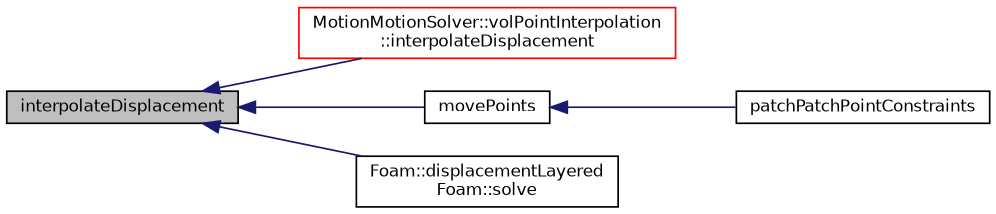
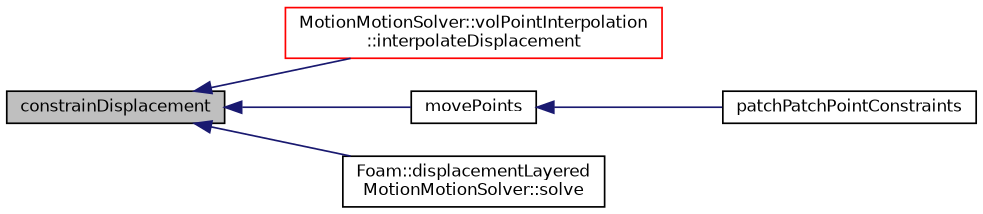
node "interpolateDisplacement": label "interpolateDisplacement" -> "constrainDisplacement"
node "Foam::displacementLayered Foam::solve": label "Foam::displacementLayered Foam::solve" -> "Foam::displacementLayered MotionMotionSolver::solve"
